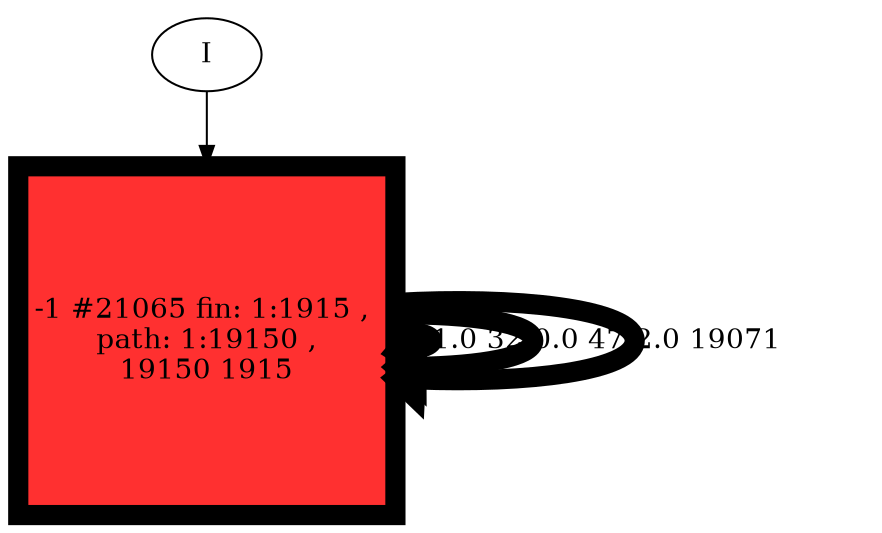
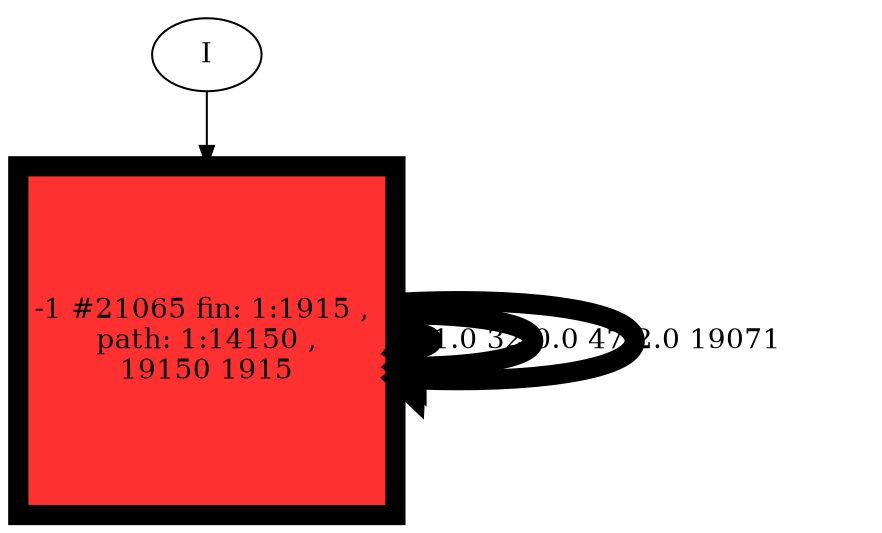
node "-1 #21065 fin: 1:1915 , path: 1:19150 , 19150 1915": label "-1 #21065 fin: 1:1915 , path: 1:19150 , 19150 1915" -> "-1 #21065 fin: 1:1915 , path: 1:14150 , 19150 1915"
